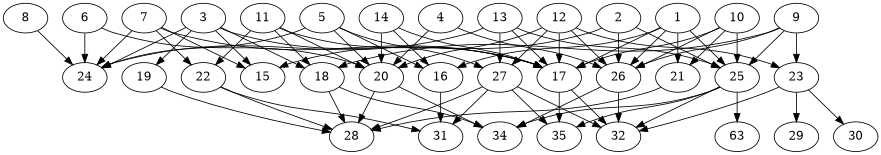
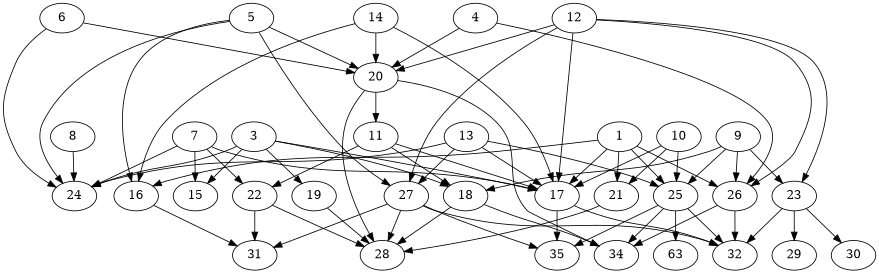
node "2": removed
edge "11" -> "20": reversed
edge "10" -> "26": removed
